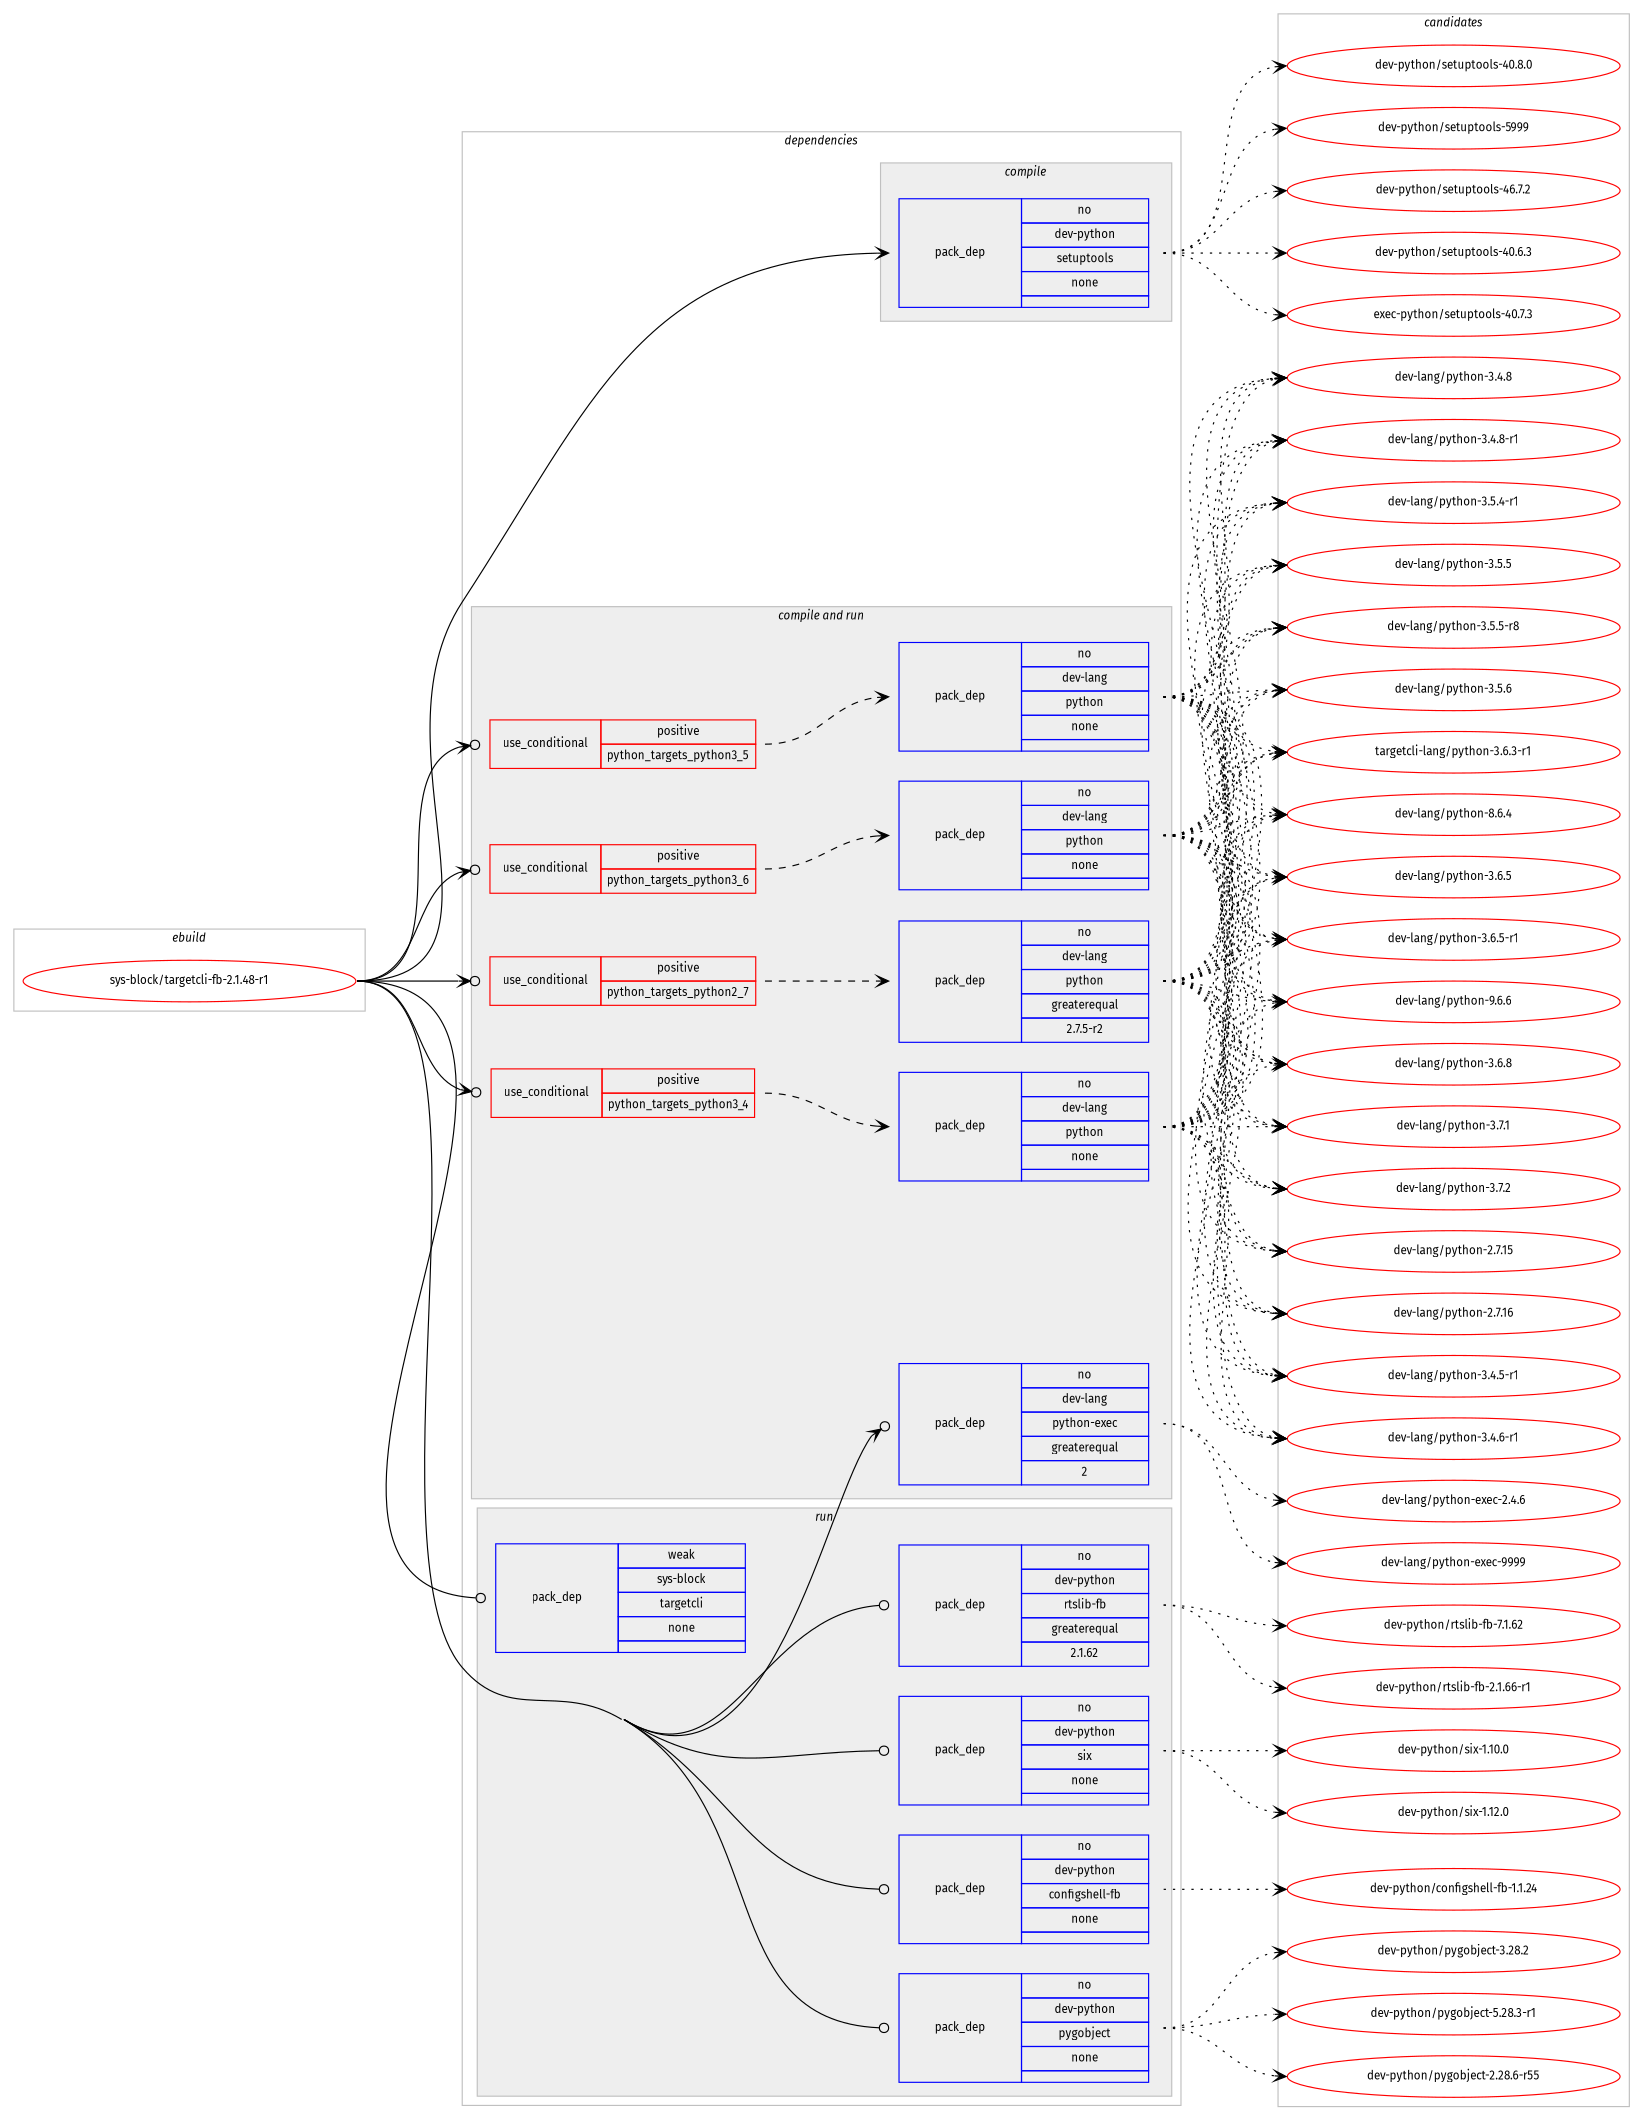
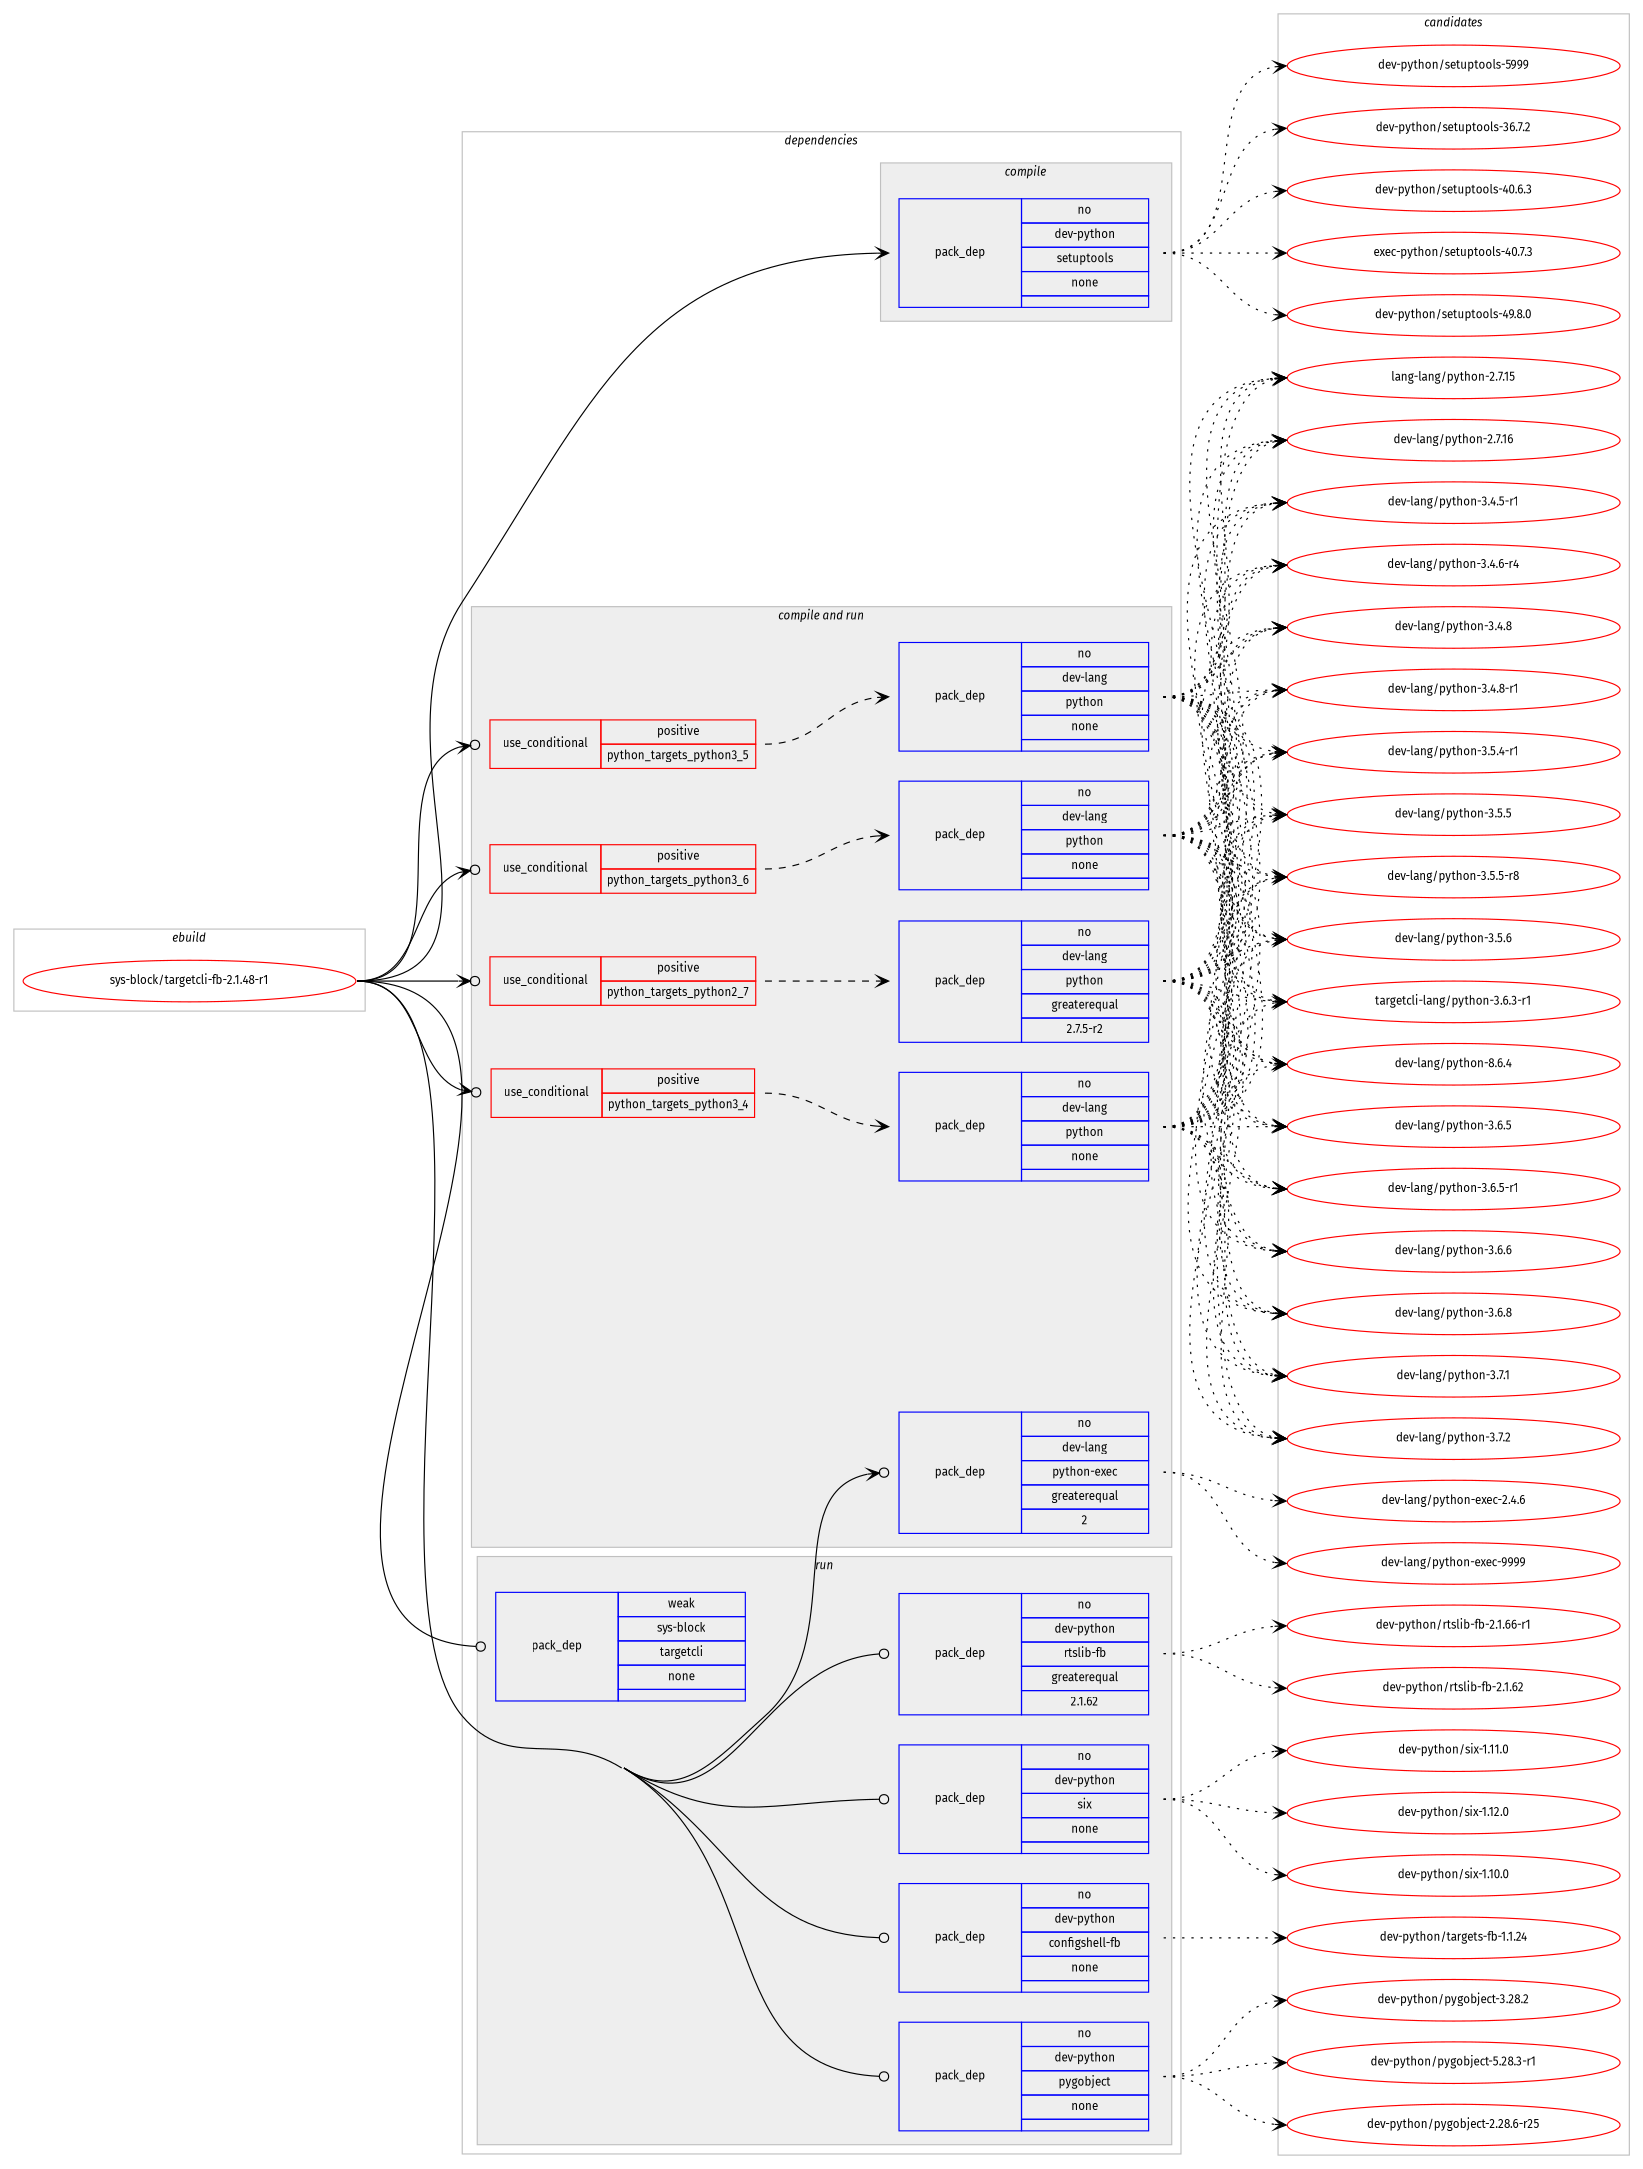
node "dev-python/setuptools-40.8.0": label "dev-python/setuptools-40.8.0" -> "dev-python/setuptools-49.8.0"
node "dev-python/setuptools-46.7.2": label "dev-python/setuptools-46.7.2" -> "dev-python/setuptools-36.7.2"
node "dev-lang/python-9.6.6": label "dev-lang/python-9.6.6" -> "dev-lang/python-3.6.6"
node "dev-lang/python-2.7.15": label "dev-lang/python-2.7.15" -> "lang-lang/python-2.7.15"
node "dev-lang/python-3.4.6-r1": label "dev-lang/python-3.4.6-r1" -> "dev-lang/python-3.4.6-r4"
node "dev-python/rtslib-fb-7.1.62": label "dev-python/rtslib-fb-7.1.62" -> "dev-python/rtslib-fb-2.1.62"
node "dev-python/six-1.11.0": added
node "dev-python/configshell-fb-1.1.24": label "dev-python/configshell-fb-1.1.24" -> "dev-python/targets-fb-1.1.24"
node "dev-python/pygobject-2.28.6-r55": label "dev-python/pygobject-2.28.6-r55" -> "dev-python/pygobject-2.28.6-r25"
